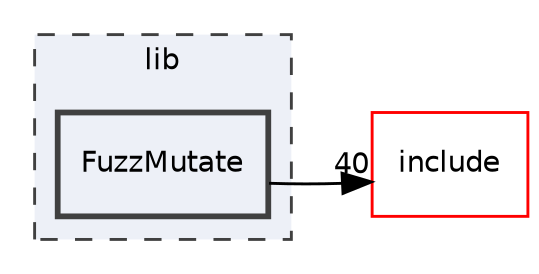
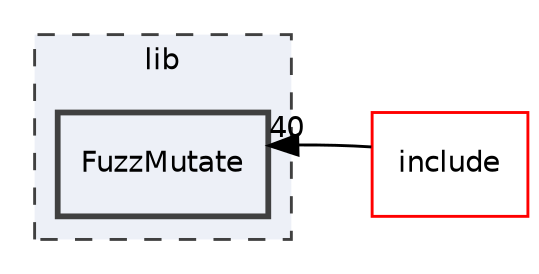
edge "FuzzMutate" -> "include": reversed
